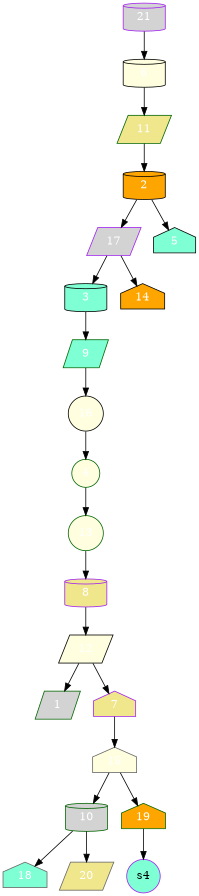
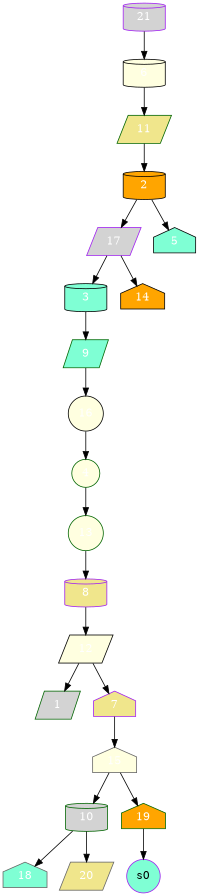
node "s4": label "s4" -> "s0"
